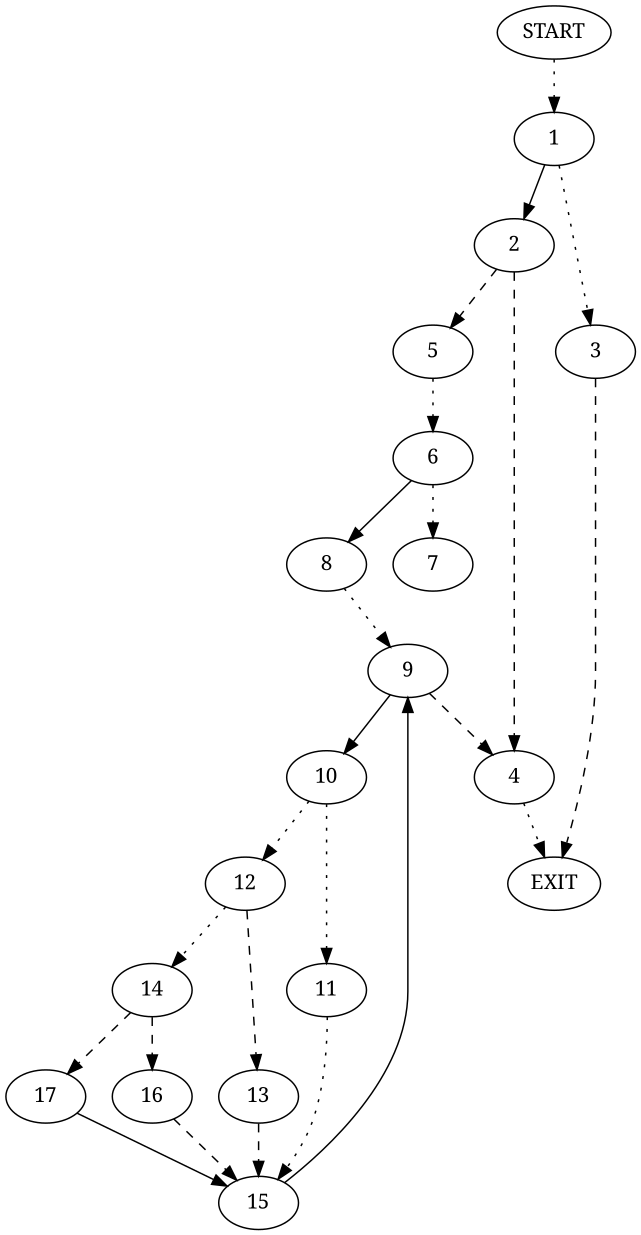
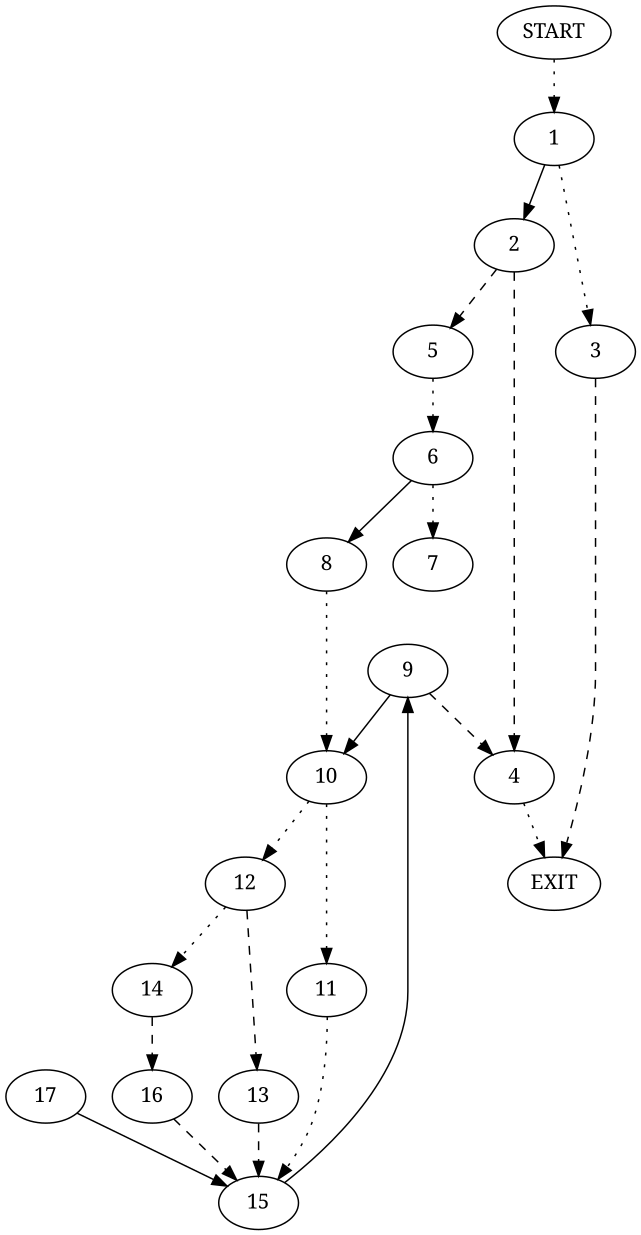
edge "8" -> "9": now "8" -> "10"
edge "14" -> "17": removed
